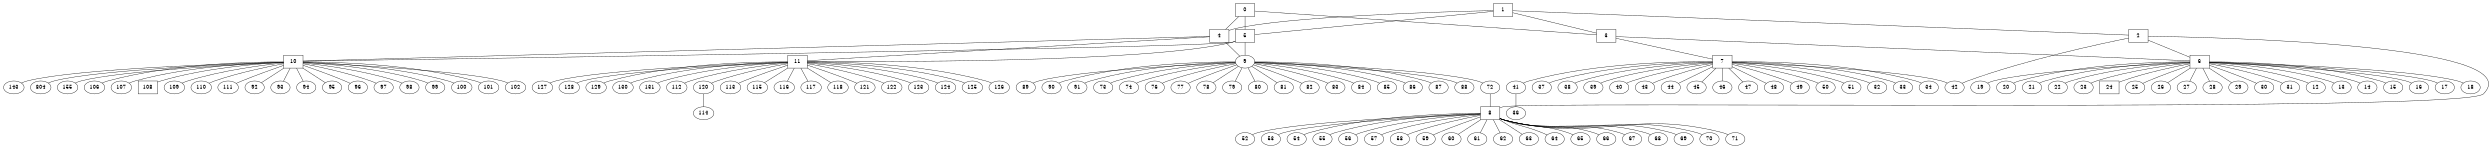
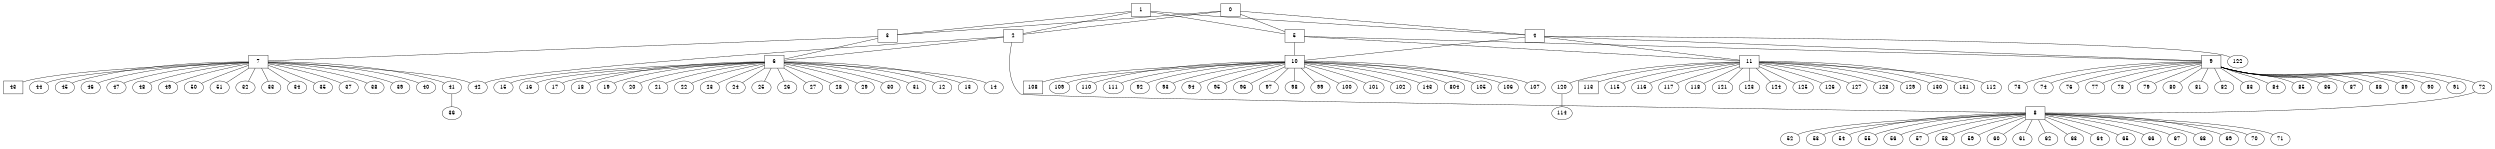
edge "0" -- "2": added
node "9": shape ellipse -> box
edge "11" -- "122": now "4" -- "122"
node "155": label "155" -> "105"
node "35": added
node "113": shape ellipse -> box
node "43": shape ellipse -> box
node "24": shape box -> ellipse
